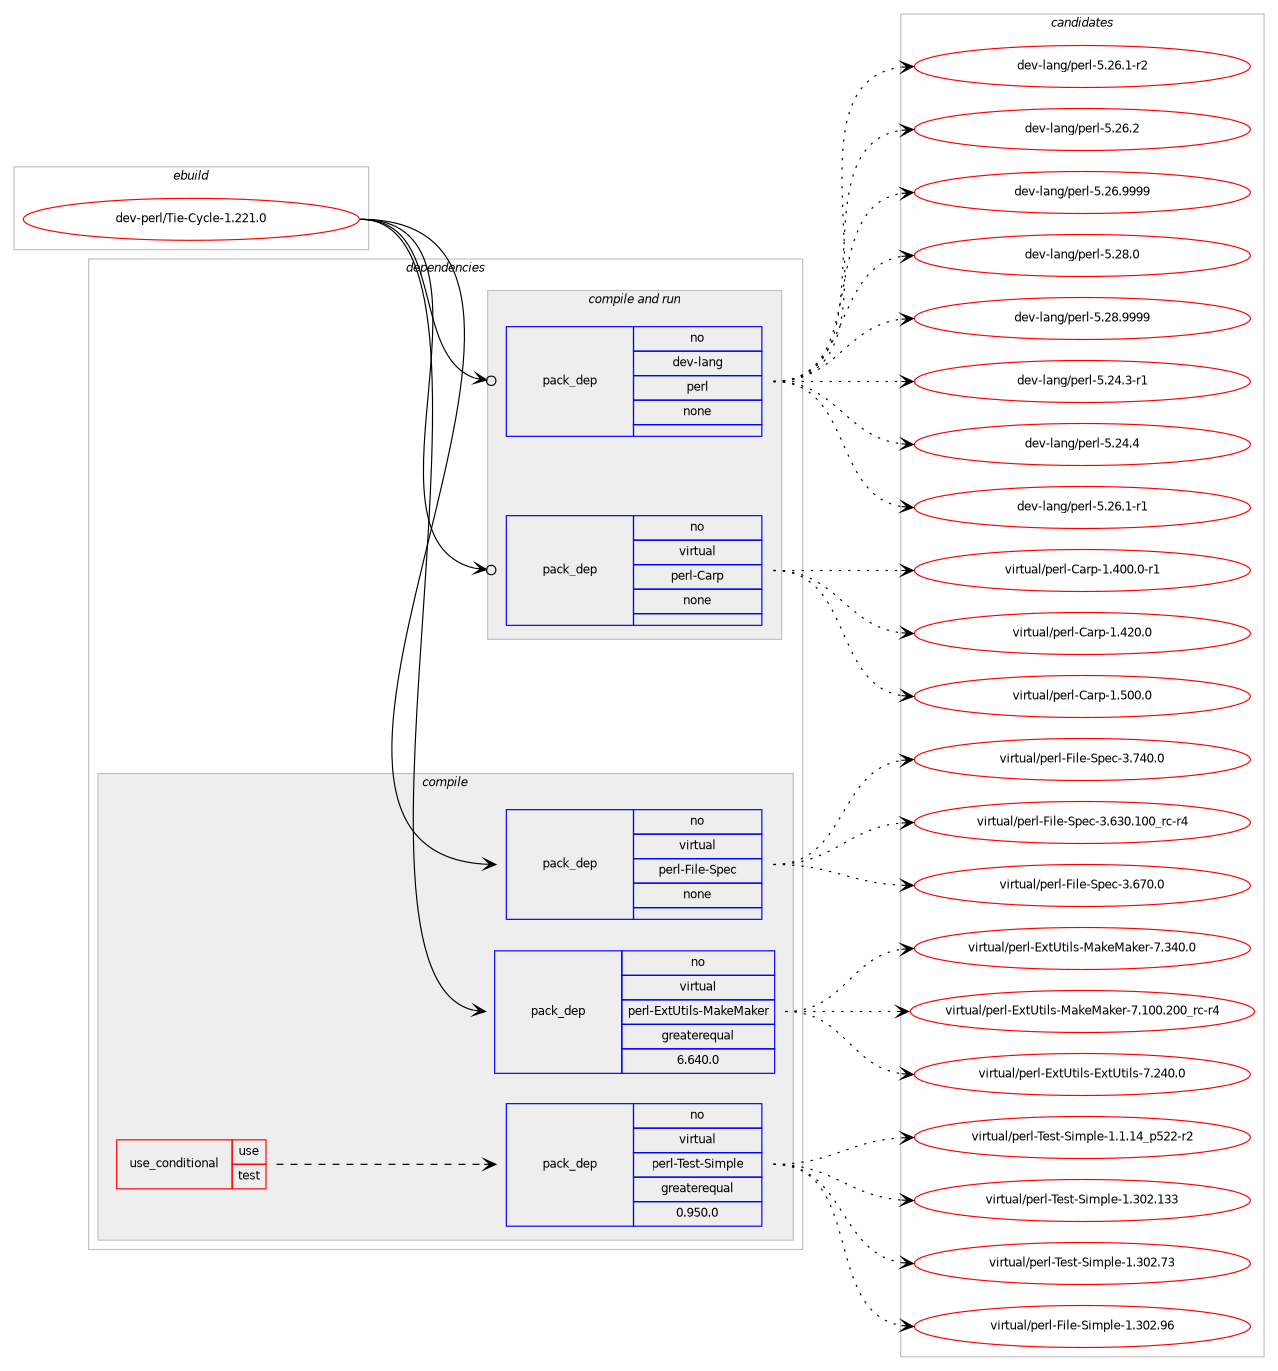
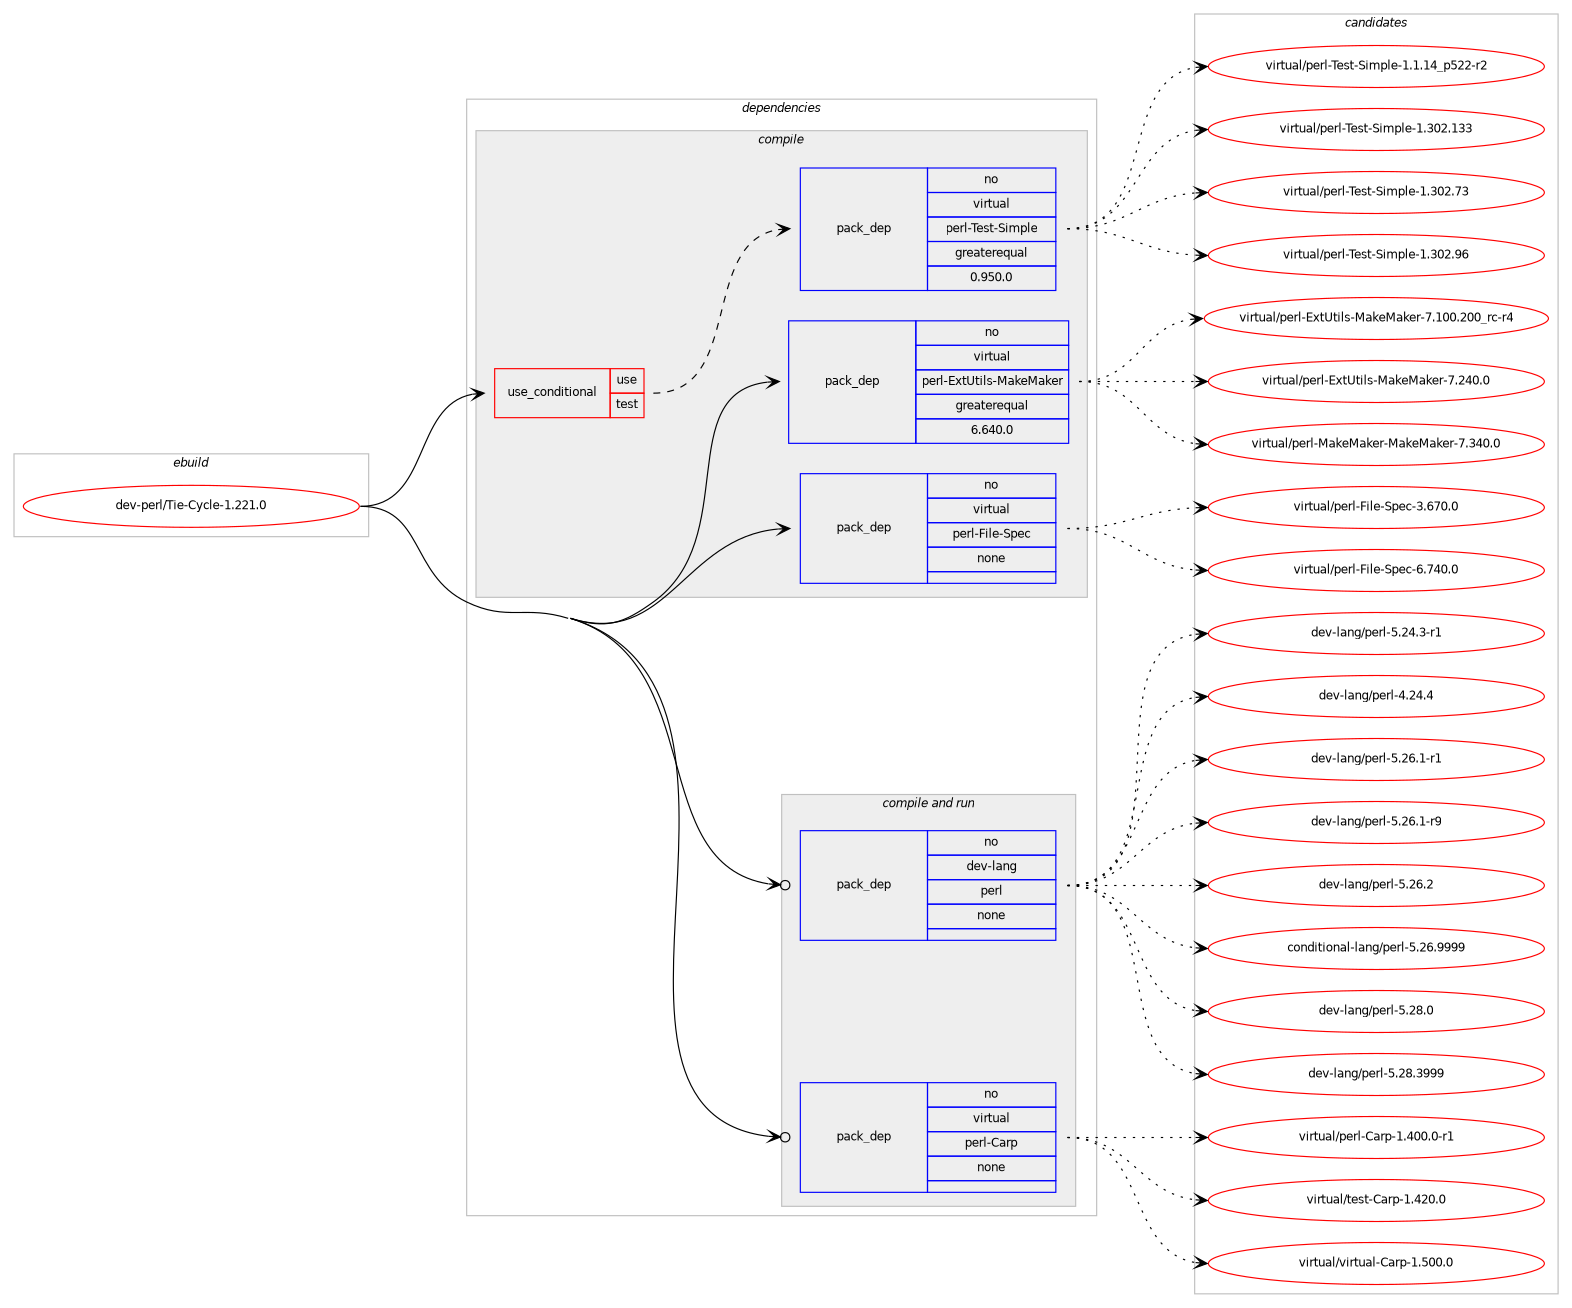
node "dev-lang/perl-5.26.1-r2": label "dev-lang/perl-5.26.1-r2" -> "dev-lang/perl-5.26.1-r9"
node "dev-lang/perl-5.26.9999": label "dev-lang/perl-5.26.9999" -> "conditional-lang/perl-5.26.9999"
node "dev-lang/perl-5.28.9999": label "dev-lang/perl-5.28.9999" -> "dev-lang/perl-5.28.3999"
node "dev-lang/perl-5.24.4": label "dev-lang/perl-5.24.4" -> "dev-lang/perl-4.24.4"
edge "dev-perl/Tie-Cycle-1.221.0" -> "use_conditional": added
node "virtual/perl-Carp-1.420.0": label "virtual/perl-Carp-1.420.0" -> "virtual/test-Carp-1.420.0"
node "virtual/perl-Carp-1.500.0": label "virtual/perl-Carp-1.500.0" -> "virtual/virtual-Carp-1.500.0"
node "virtual/perl-File-Spec-3.740.0": label "virtual/perl-File-Spec-3.740.0" -> "virtual/perl-File-Spec-6.740.0"
node "virtual/perl-File-Spec-3.630.100_rc-r4": removed
node "virtual/perl-ExtUtils-MakeMaker-7.340.0": label "virtual/perl-ExtUtils-MakeMaker-7.340.0" -> "virtual/perl-MakeMaker-MakeMaker-7.340.0"
node "virtual/perl-ExtUtils-ExtUtils-7.240.0": label "virtual/perl-ExtUtils-ExtUtils-7.240.0" -> "virtual/perl-ExtUtils-MakeMaker-7.240.0"
node "virtual/perl-File-Simple-1.302.96": label "virtual/perl-File-Simple-1.302.96" -> "virtual/perl-Test-Simple-1.302.96"
